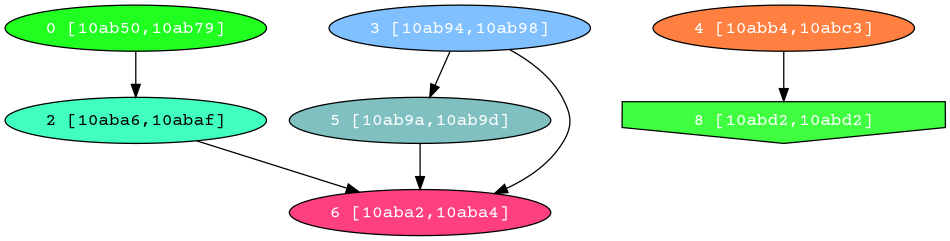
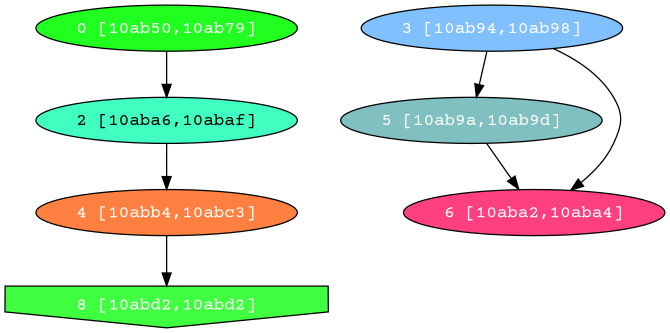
edge "2 [10aba6,10abaf]" -> "6 [10aba2,10aba4]": now "2 [10aba6,10abaf]" -> "4 [10abb4,10abc3]"
